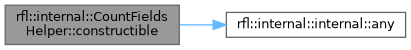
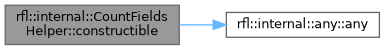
node "rfl::internal::internal::any": label "rfl::internal::internal::any" -> "rfl::internal::any::any"
